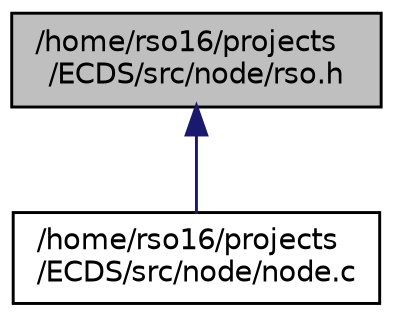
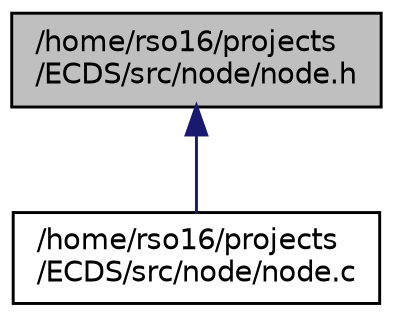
node "/home/rso16/projects /ECDS/src/node/rso.h": label "/home/rso16/projects /ECDS/src/node/rso.h" -> "/home/rso16/projects /ECDS/src/node/node.h"
